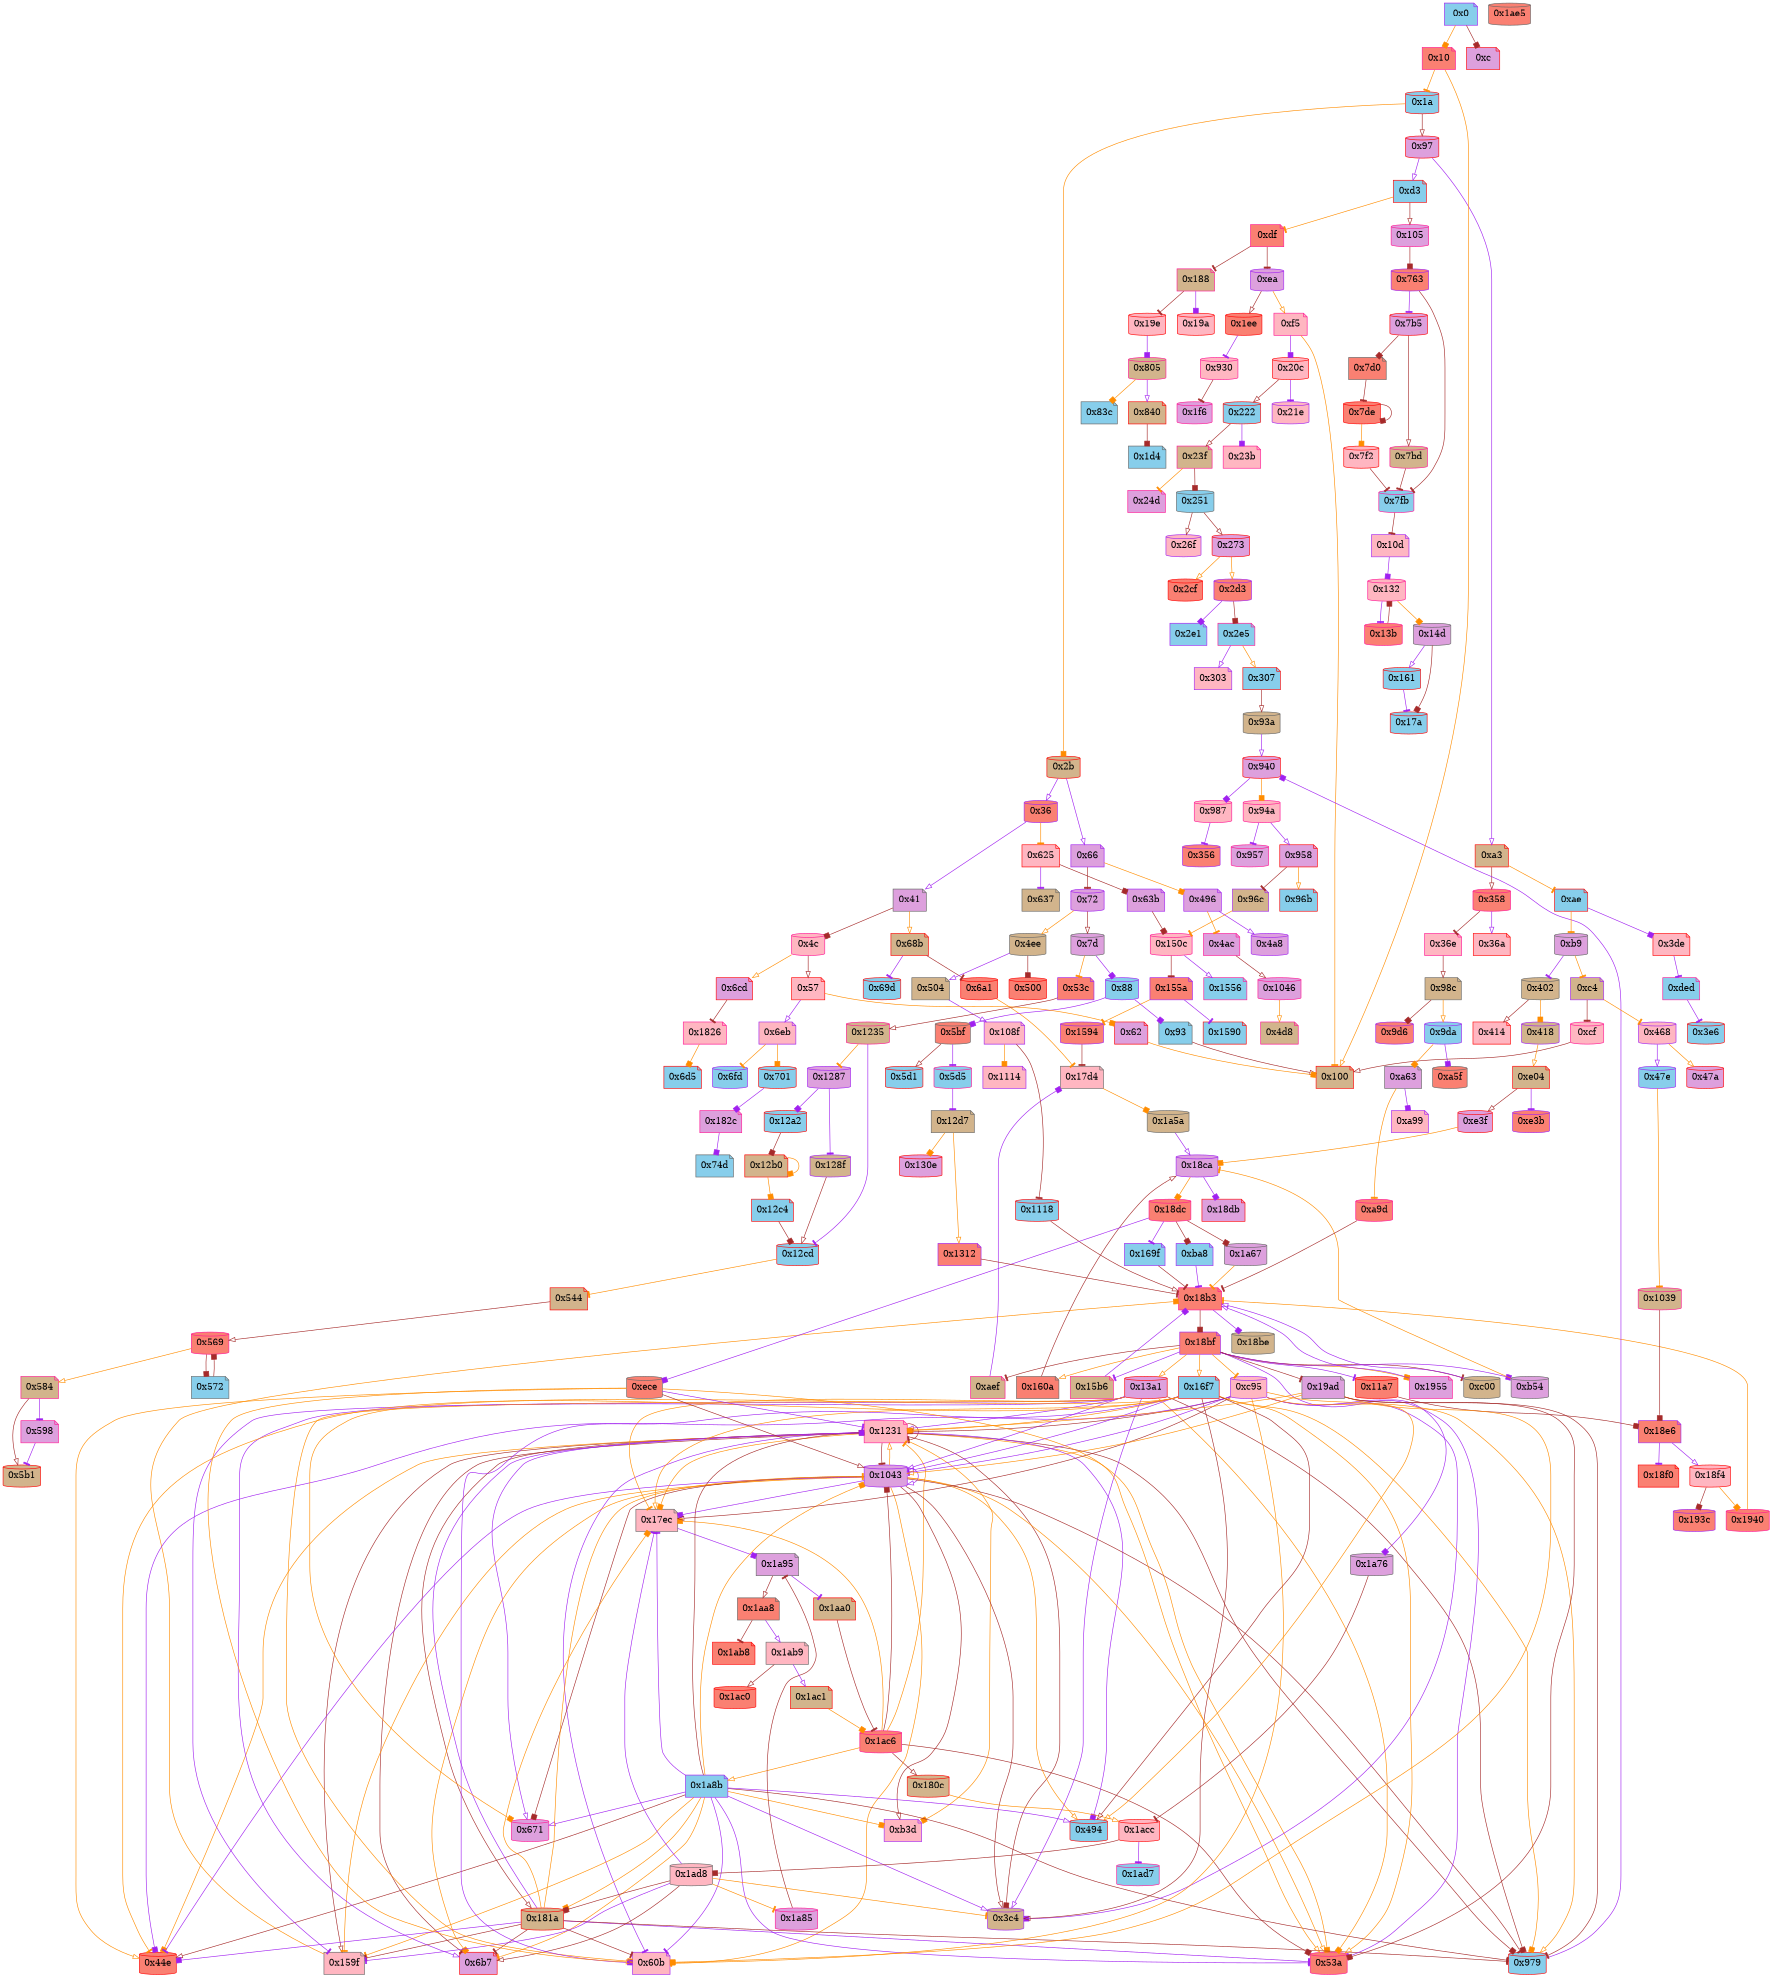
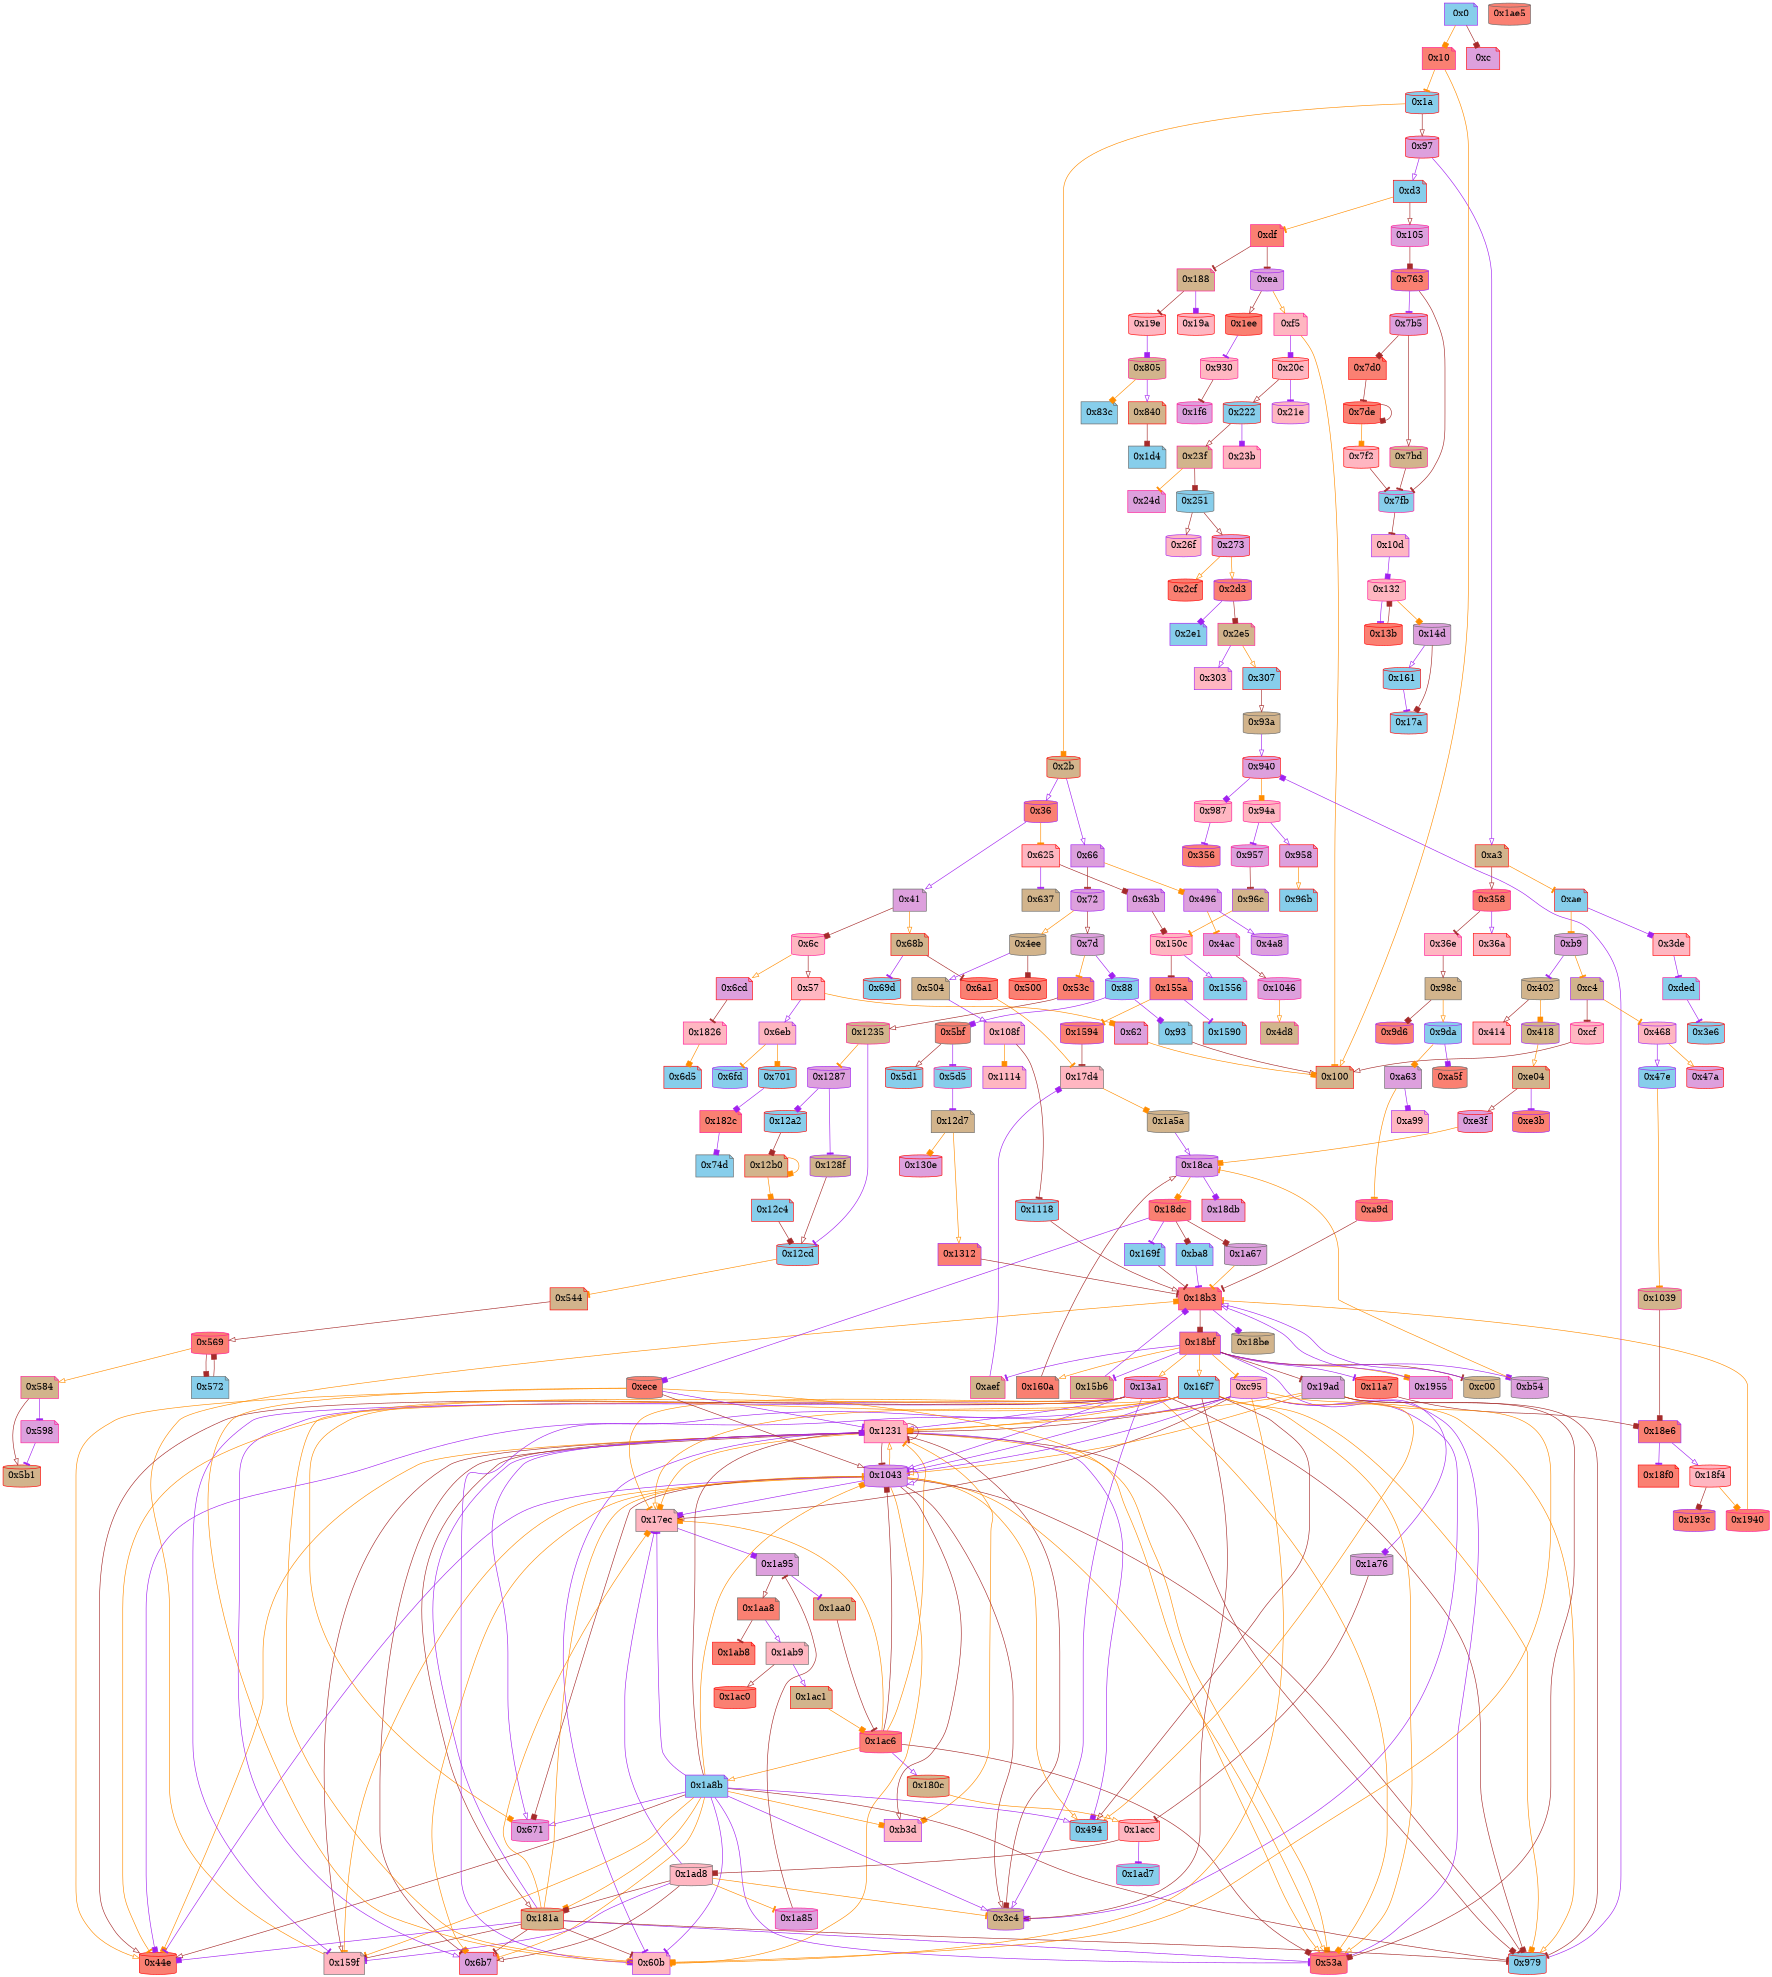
node "0x7d0": color gray40 -> red
node "0x2e5": fillcolor skyblue -> tan
node "0x13b": color deeppink -> red
edge "0x958" -> "0x96c": now "0x957" -> "0x96c"
node "0x4c": label "0x4c" -> "0x6c"
node "0x182c": fillcolor plum -> salmon
edge "0x18bf" -> "0xaef": color brown -> purple
edge "0x13a1" -> "0x44e": added
edge "0x1ac6" -> "0x180c": color brown -> purple
